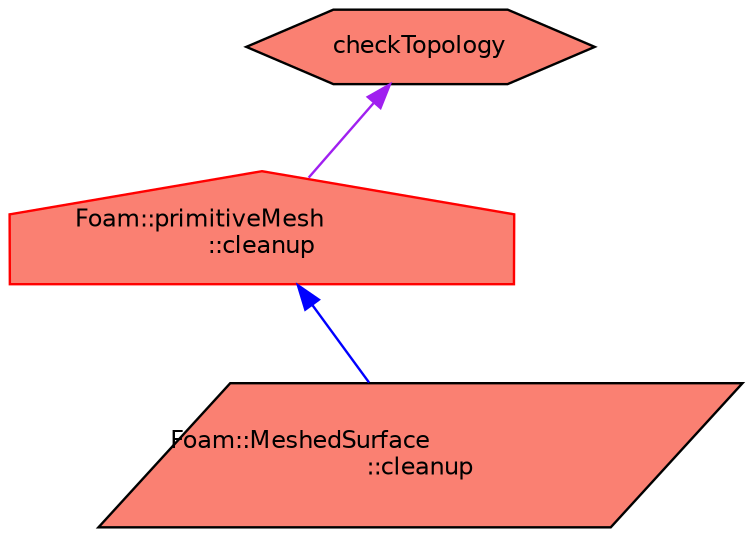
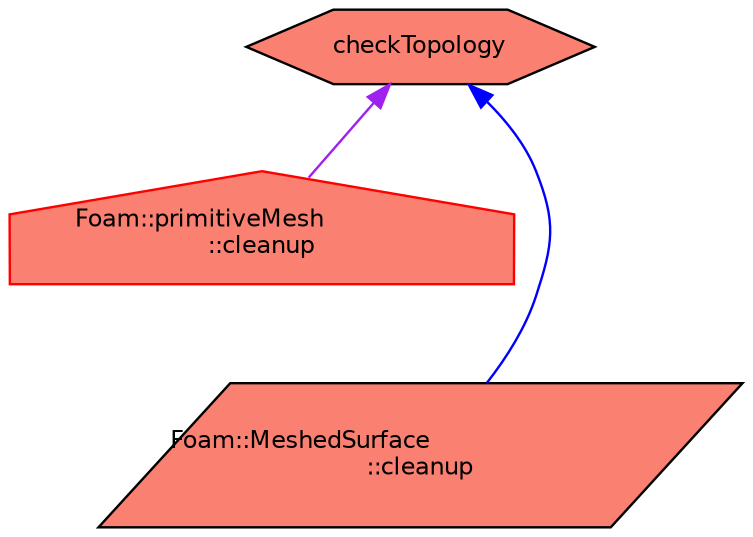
edge "Foam::MeshedSurface ::cleanup" -> "Foam::primitiveMesh ::cleanup": now "Foam::MeshedSurface ::cleanup" -> "checkTopology"
